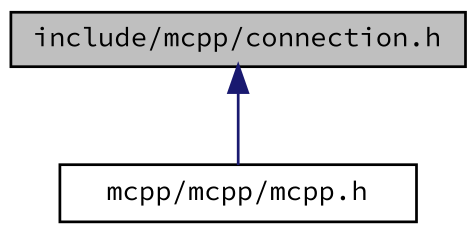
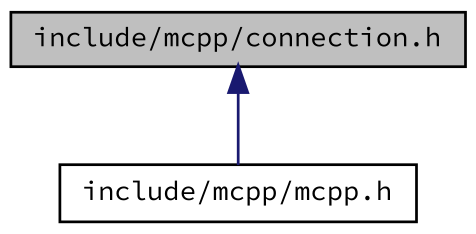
node "mcpp/mcpp/mcpp.h": label "mcpp/mcpp/mcpp.h" -> "include/mcpp/mcpp.h"
